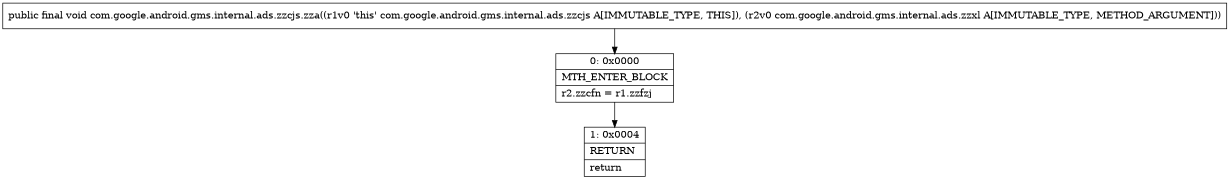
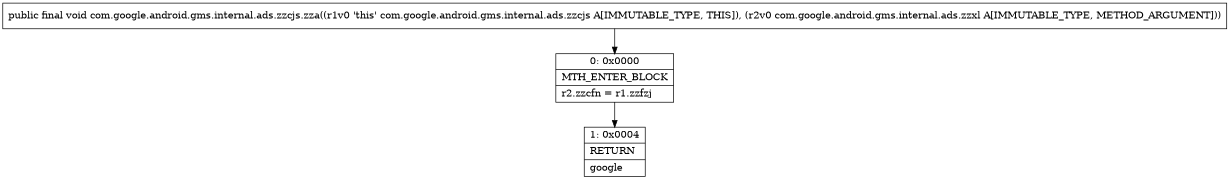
node "1: 0x0004": text "return" -> "google"
